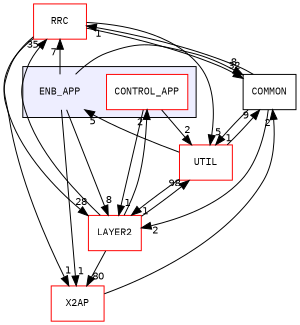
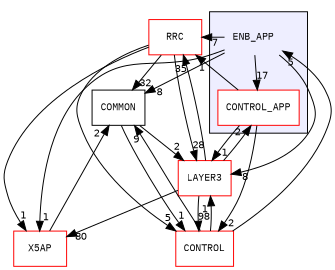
edge "COMMON" -> "RRC": now "CONTROL_APP" -> "RRC"
edge "ENB_APP" -> "CONTROL_APP": added
node "UTIL": label "UTIL" -> "CONTROL"
node "LAYER2": label "LAYER2" -> "LAYER3"
node "X2AP": label "X2AP" -> "X5AP"
